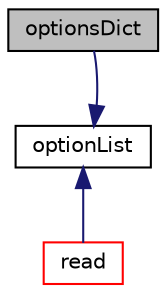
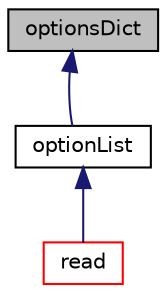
edge "optionsDict" -> "optionList": reversed
